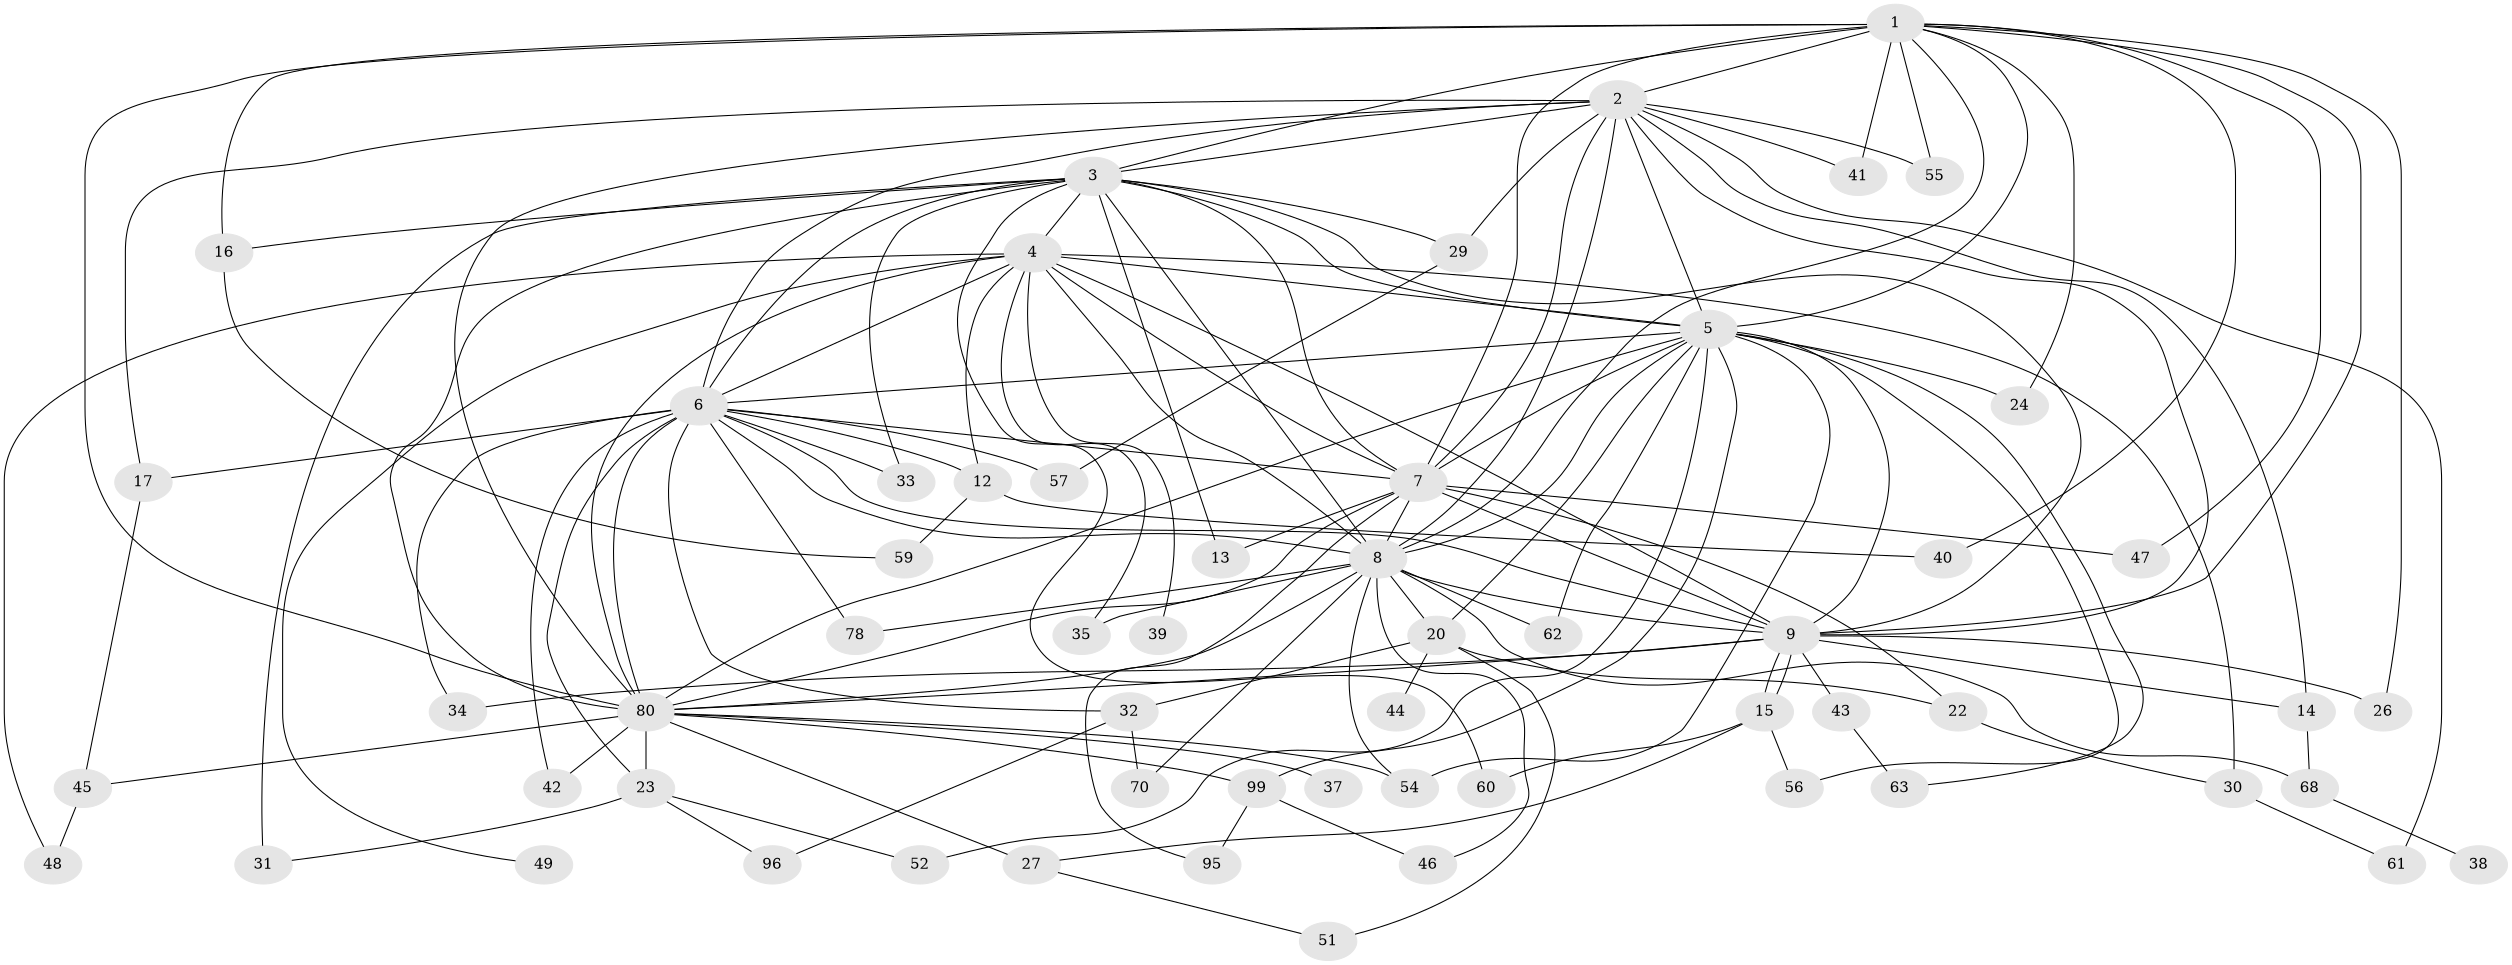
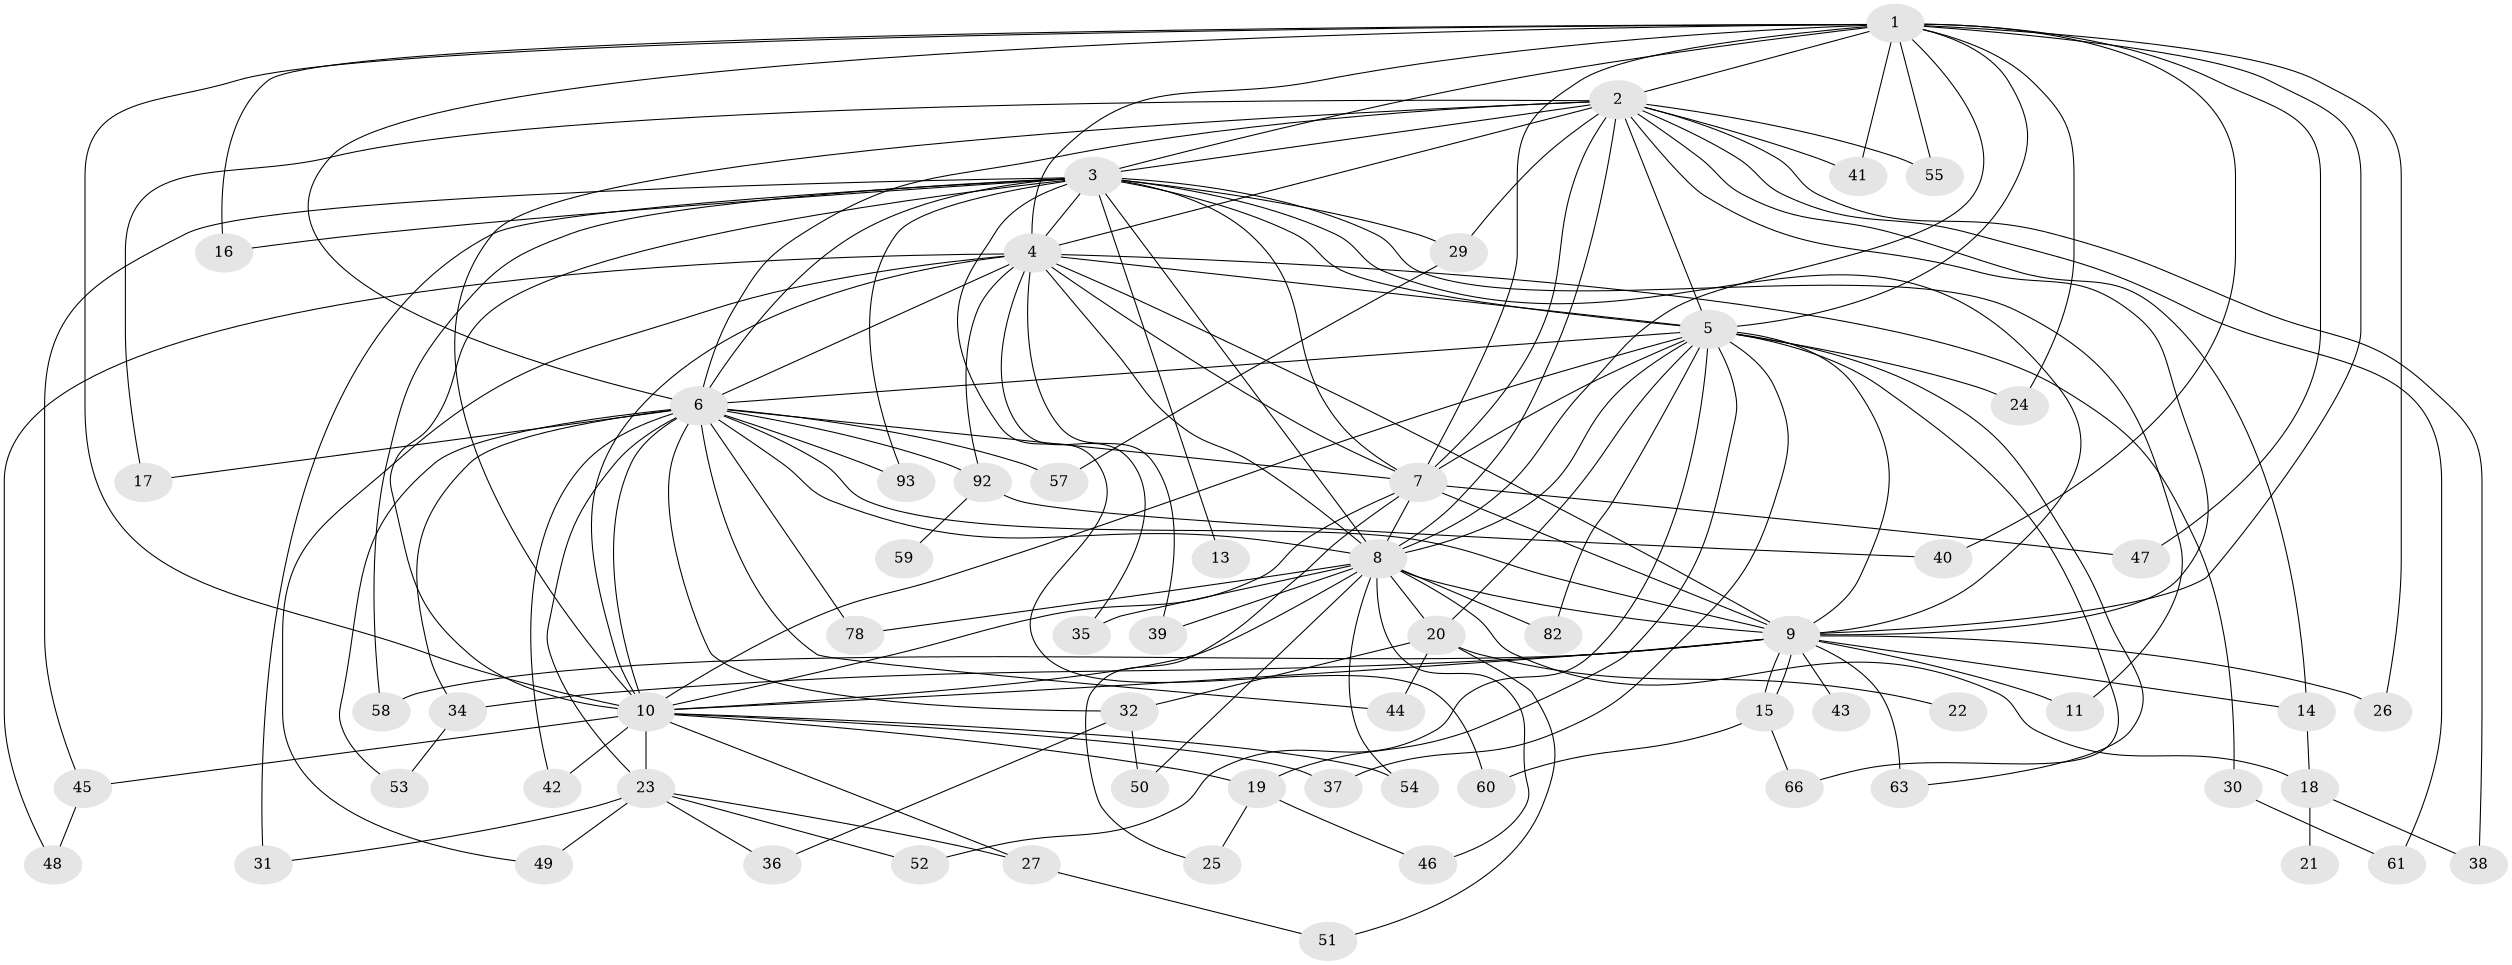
edge "1" -- "6": added
edge "1" -- "4": added
edge "2" -- "4": added
edge "2" -- "38": added
node "33": label "33" -> "93"
node "12": label "12" -> "92"
edge "16" -- "59": removed
edge "7" -- "13": removed
edge "7" -- "22": removed
edge "8" -- "39": added
edge "17" -- "45": now "3" -- "45"
node "62": label "62" -> "82"
edge "5" -- "54": now "5" -- "37"
edge "6" -- "44": added
node "58": added
node "80": label "80" -> "10"
node "11": added
edge "43" -- "63": now "9" -- "63"
edge "22" -- "30": removed
node "53": added
node "70": label "70" -> "50"
node "99": label "99" -> "19"
node "56": label "56" -> "66"
node "68": label "68" -> "18"
edge "23" -- "49": added
edge "15" -- "27": now "23" -- "27"
node "96": label "96" -> "36"
node "95": label "95" -> "25"
node "21": added
